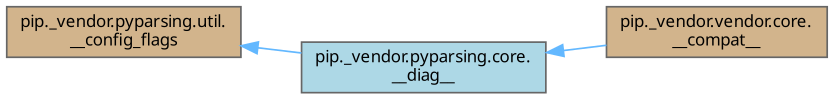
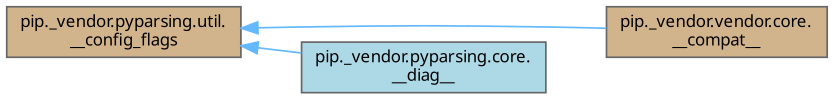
edge "pip._vendor.vendor.core. __compat__" -> "pip._vendor.pyparsing.core. __diag__": now "pip._vendor.vendor.core. __compat__" -> "pip._vendor.pyparsing.util. __config_flags"
